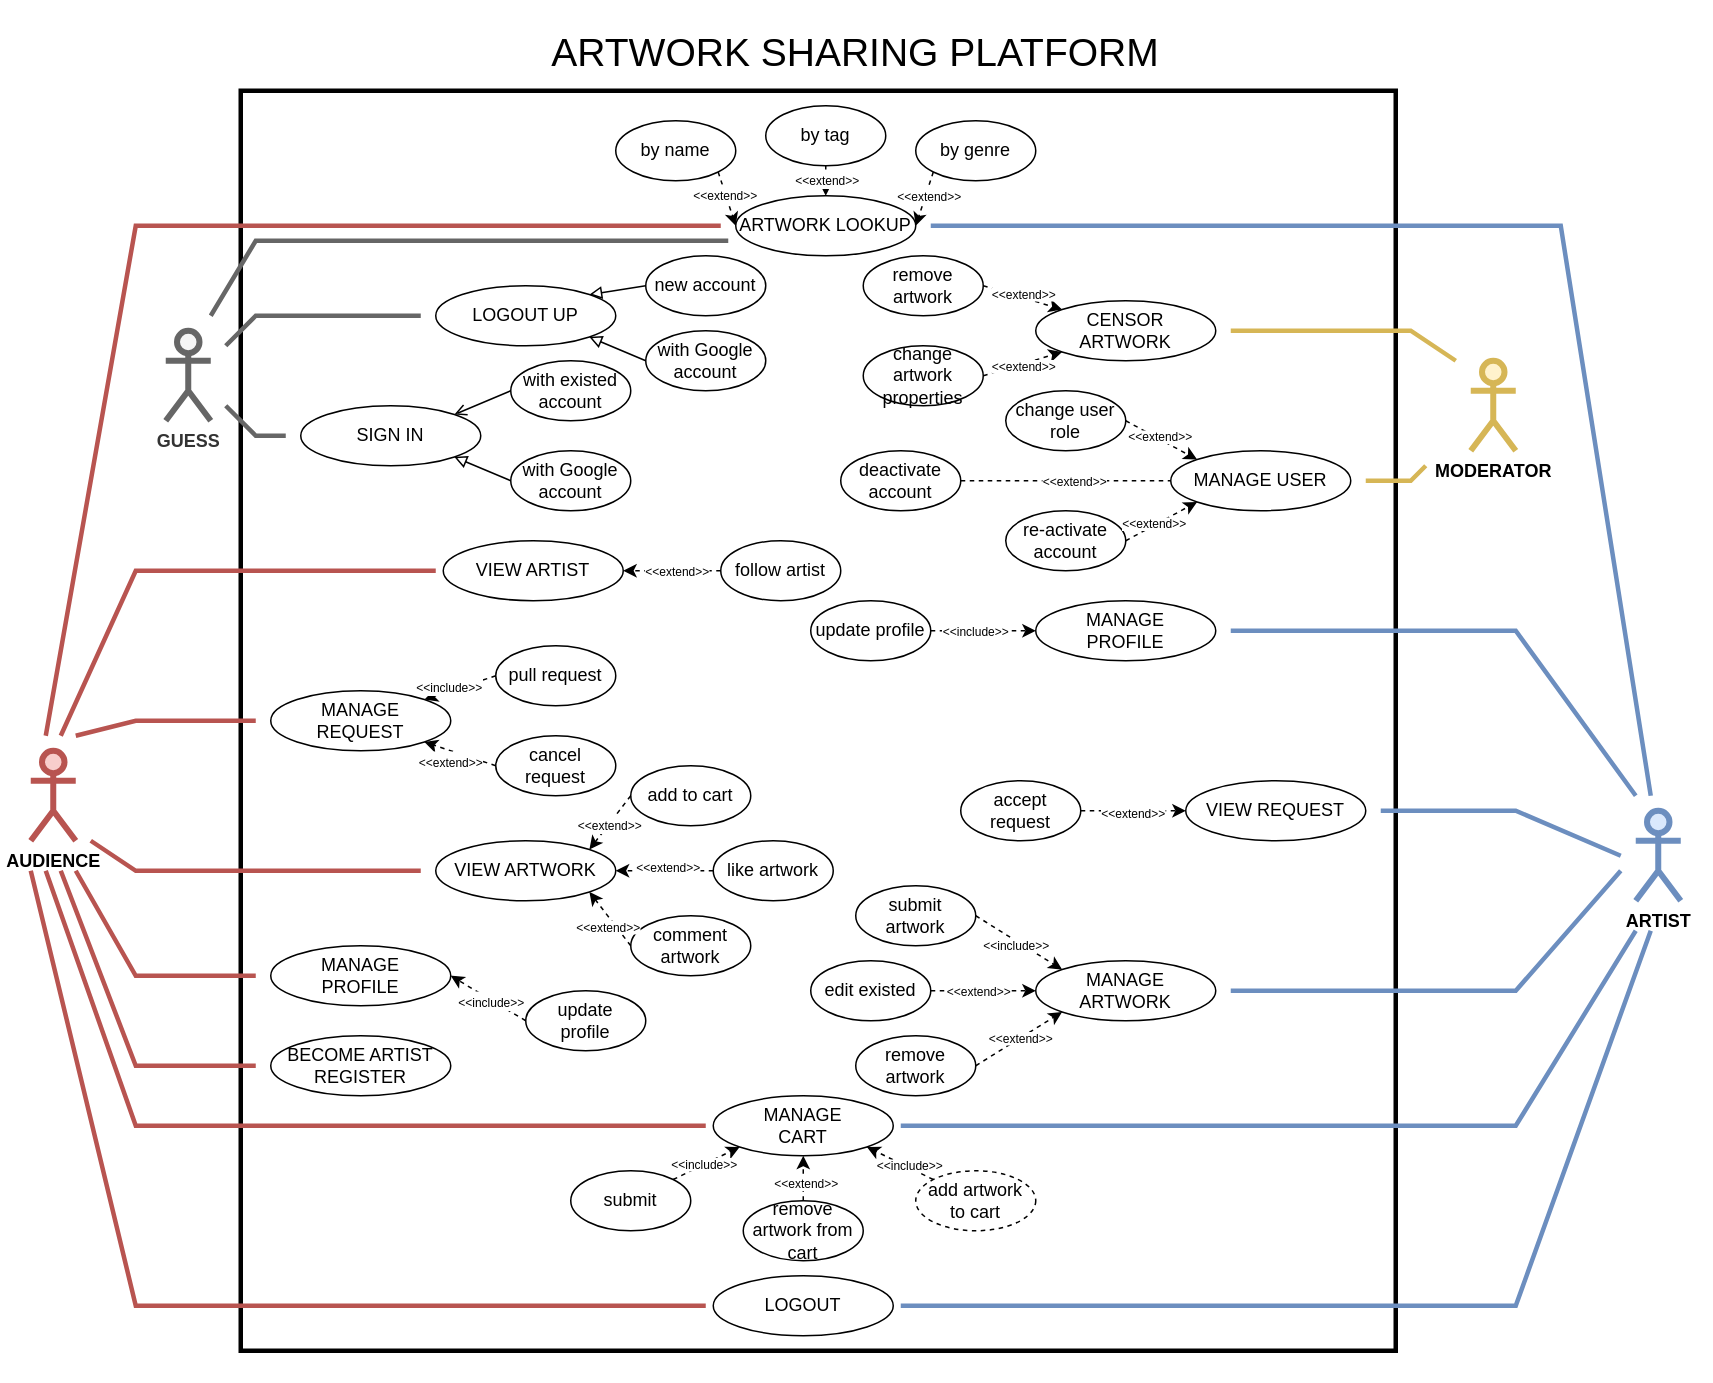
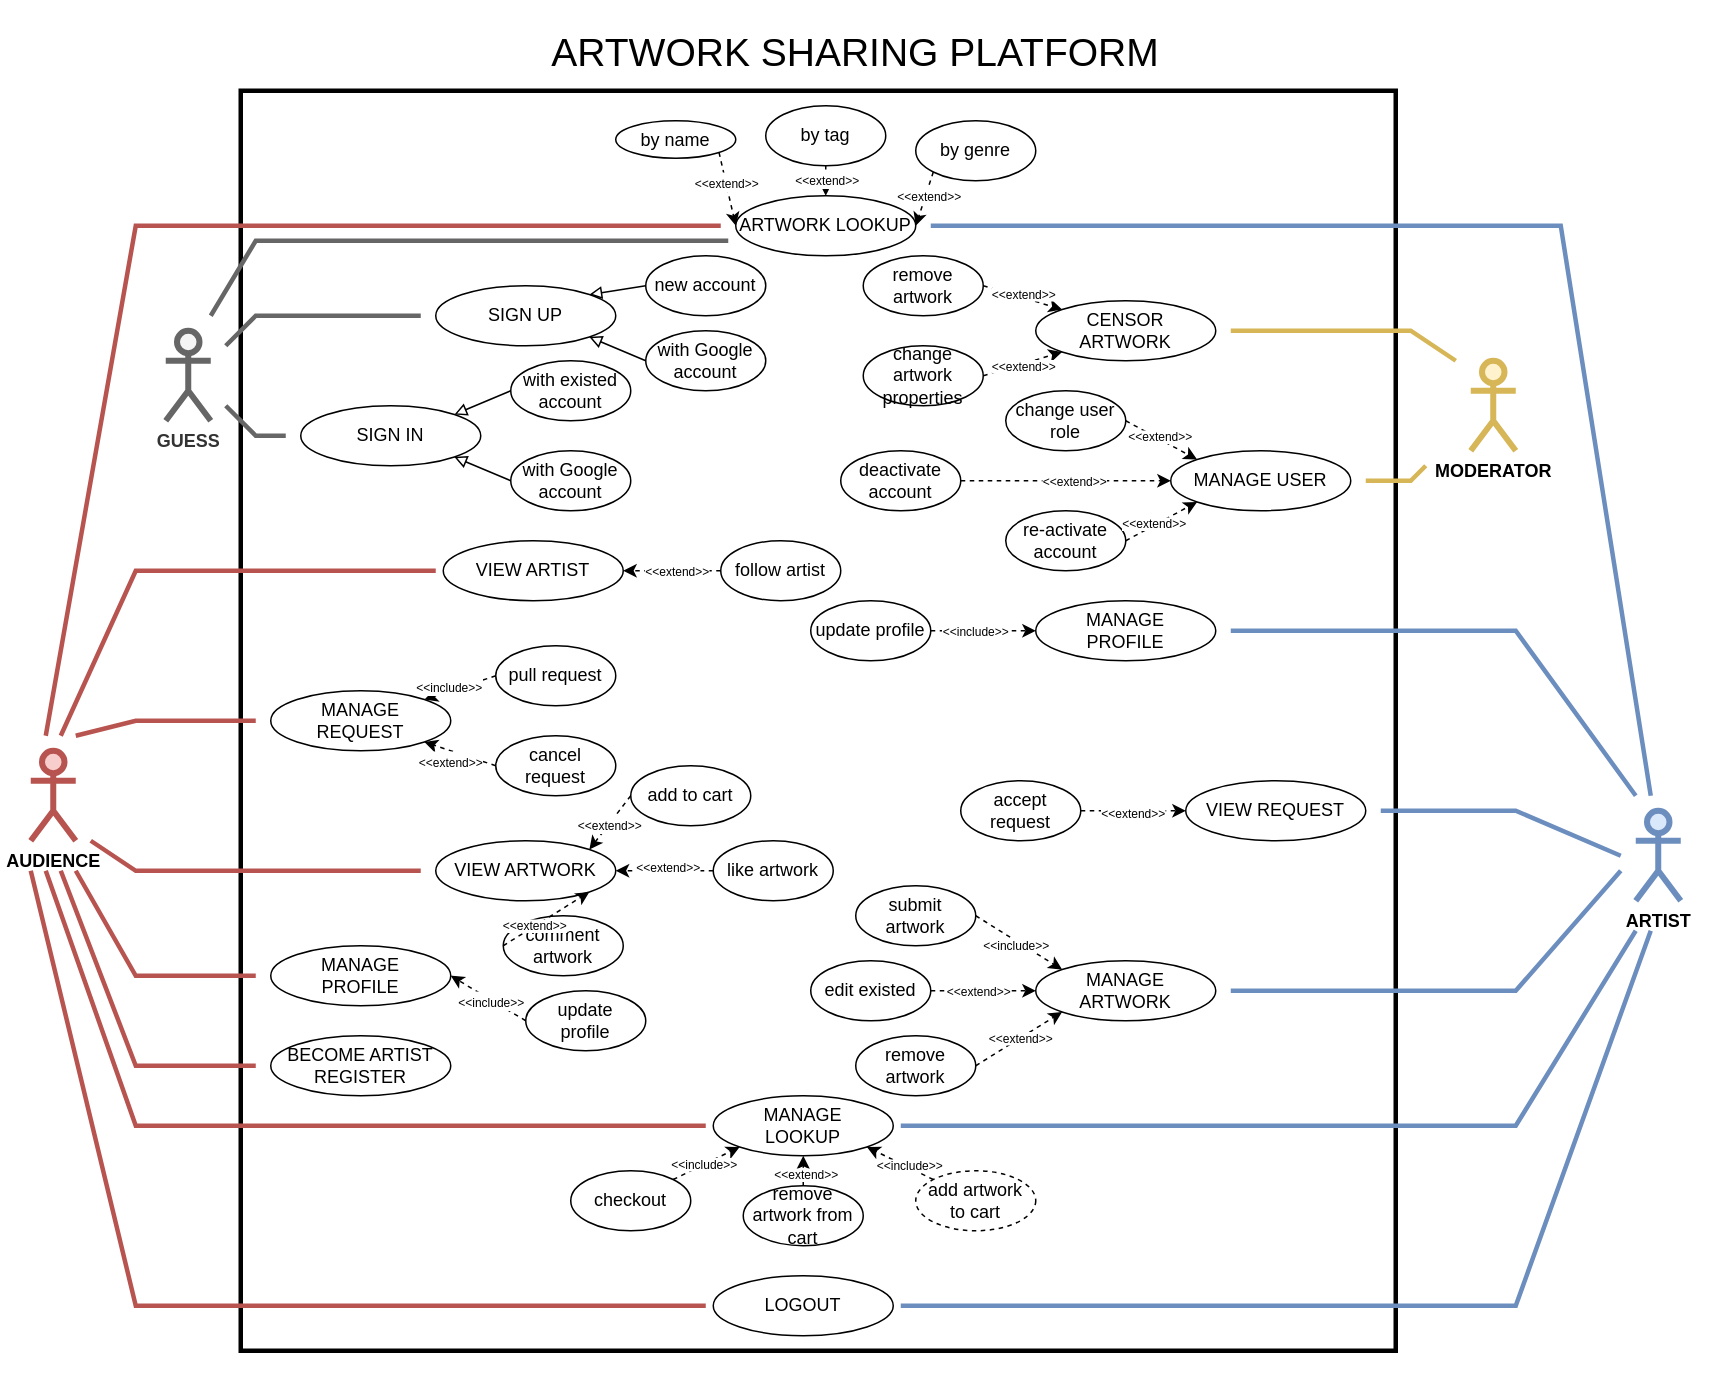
node "by name": size 120x60 -> 120x38
node "LOGOUT UP": label "LOGOUT UP" -> "SIGN UP"
edge "with existed account" -> "SIGN IN": arrowhead open -> block
edge "deactivate account" -- "MANAGE USER": arrowhead none -> classic
node "comment artwork": moved (691, 946) -> (563, 946)
node "MANAGE CART": label "MANAGE CART" -> "MANAGE LOOKUP"
node "submit": label "submit" -> "checkout"
node "remove artwork from cart": moved (803, 1231) -> (803, 1216)
